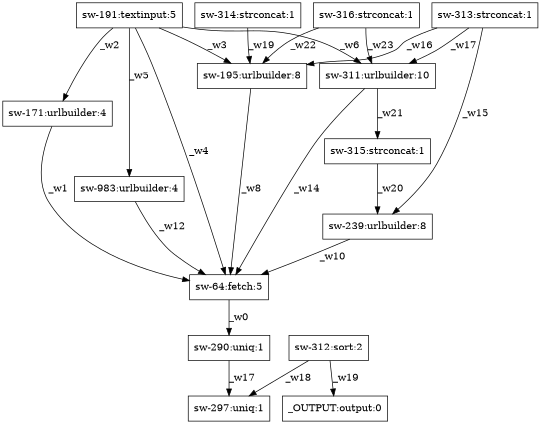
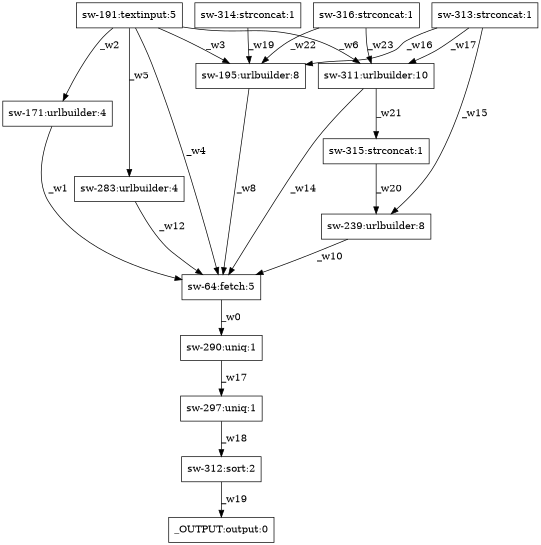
node "sw-983:urlbuilder:4": label "sw-983:urlbuilder:4" -> "sw-283:urlbuilder:4"
edge "sw-312:sort:2" -> "sw-297:uniq:1": reversed
